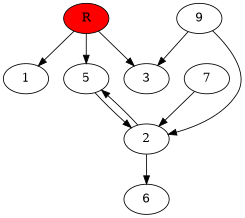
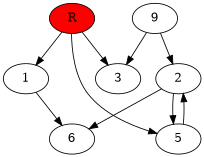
node "7": removed
edge "1" -> "6": added
